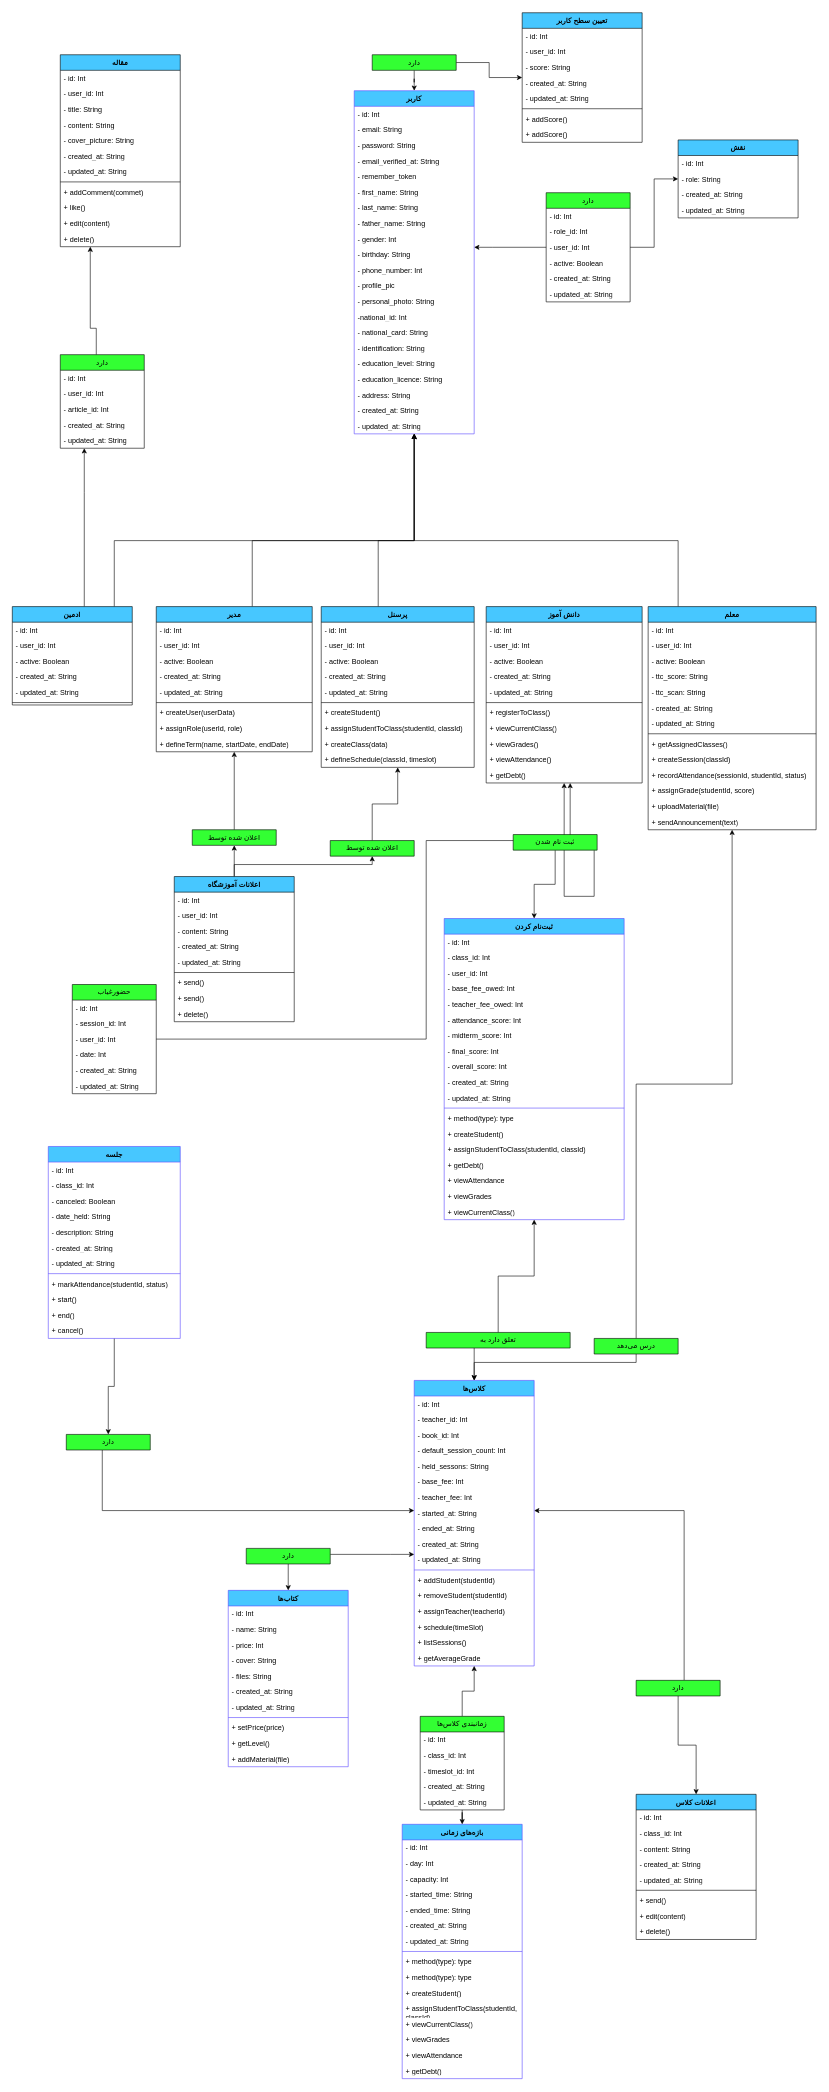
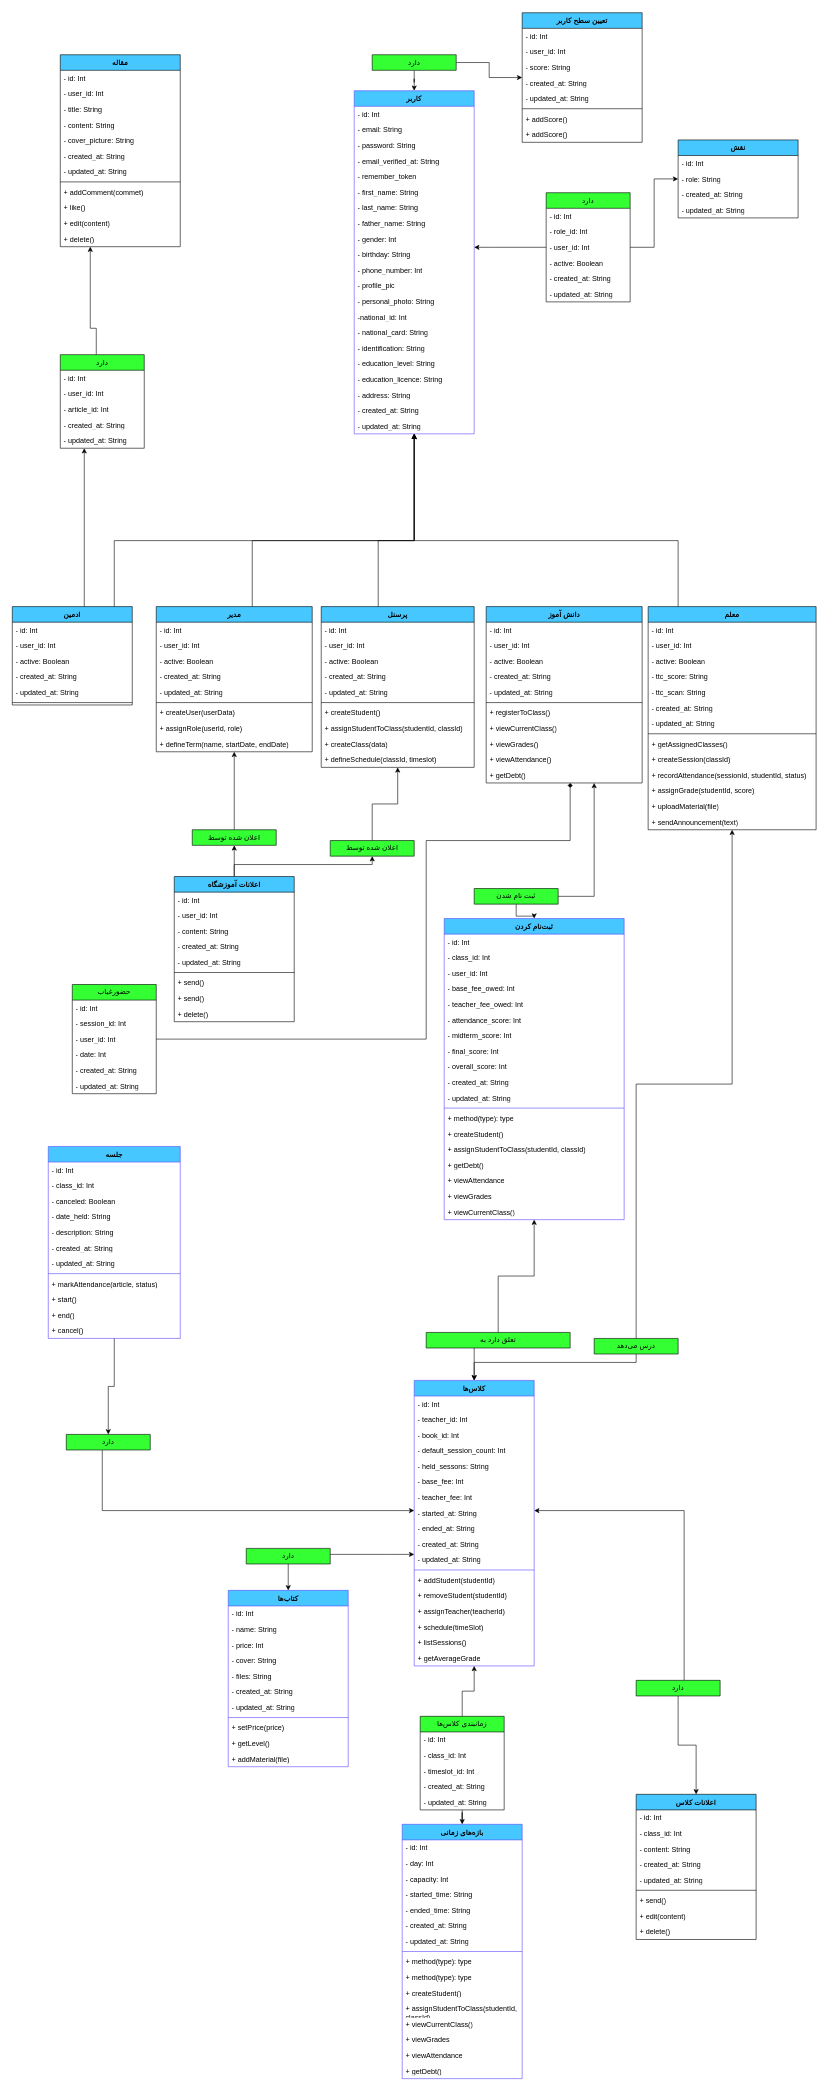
edge "حضورغیاب" -> "دانش آموز": arrowhead classic -> diamond
node "ثبت نام شدن": moved (555, 842) -> (516, 896)
node "+ markAttendance(studentId, status)": label "+ markAttendance(studentId, status)" -> "+ markAttendance(article, status)"
